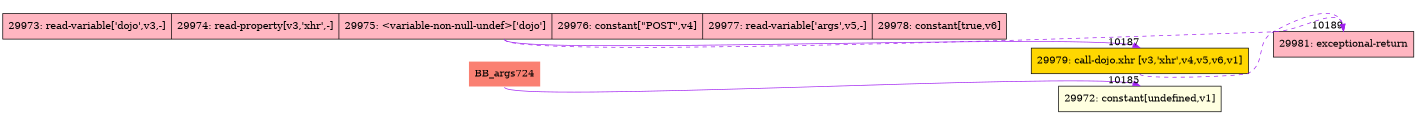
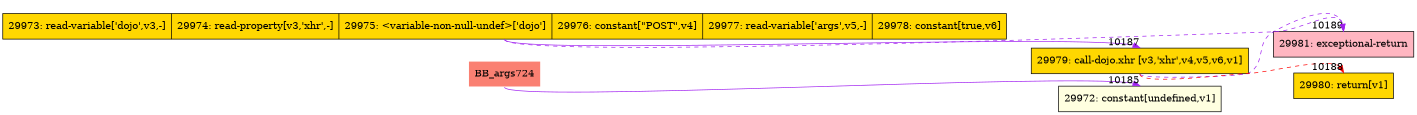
node "29973: read-variable['dojo',v3,-]": fillcolor lightpink -> gold
node "29980: return[v1]": added
